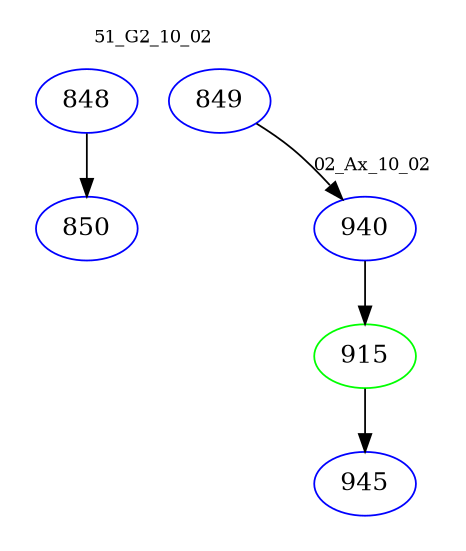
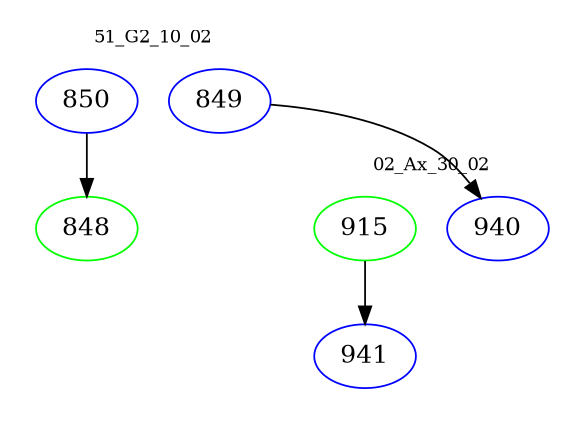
node "848": color blue -> green
edge "848" -> "850": reversed
cluster "02_Ax_10_02": label "02_Ax_10_02" -> "02_Ax_30_02"
edge "940" -> "915": removed
node "945": label "945" -> "941"
